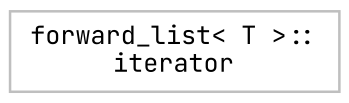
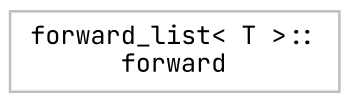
node "forward_list< T >:: iterator": label "forward_list< T >:: iterator" -> "forward_list< T >:: forward"
